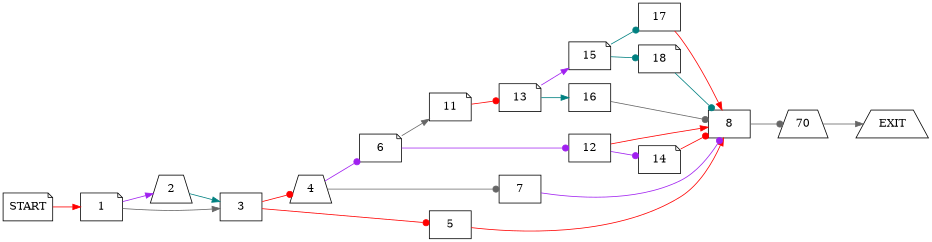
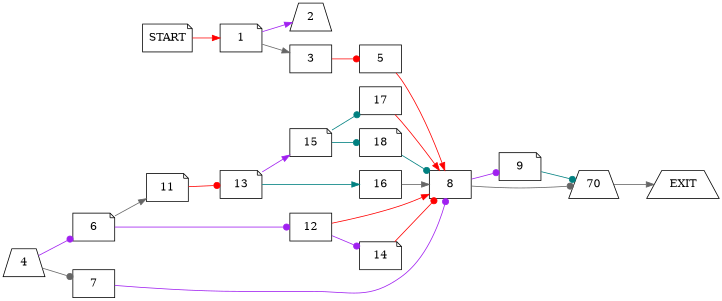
edge "16" -> "8": arrowhead dot -> normal
node "9": added
edge "2" -> "3": removed
edge "3" -> "4": removed
